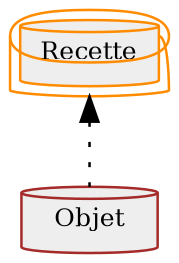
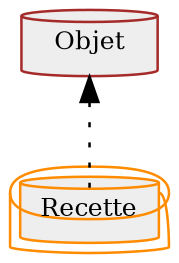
edge "Objet" -> "Recette": reversed
